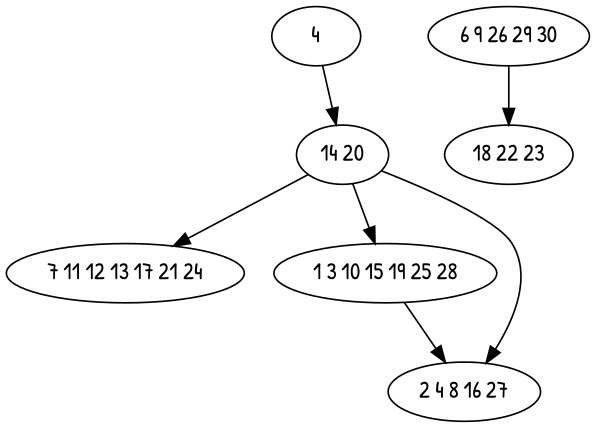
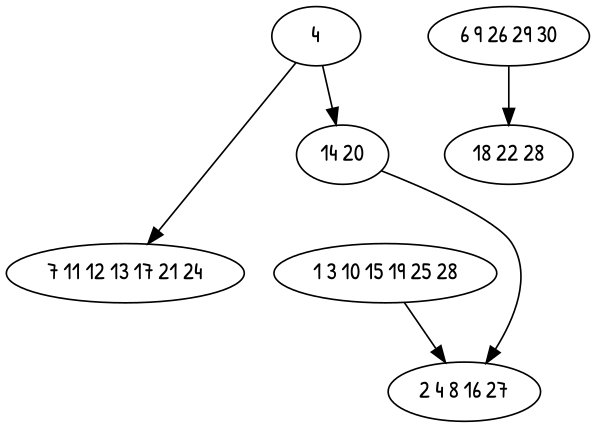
node "18 22 23": label "18 22 23" -> "18 22 28"
edge "14 20" -> "7 11 12 13 17 21 24": now "4" -> "7 11 12 13 17 21 24"
edge "14 20" -> "1 3 10 15 19 25 28": removed
